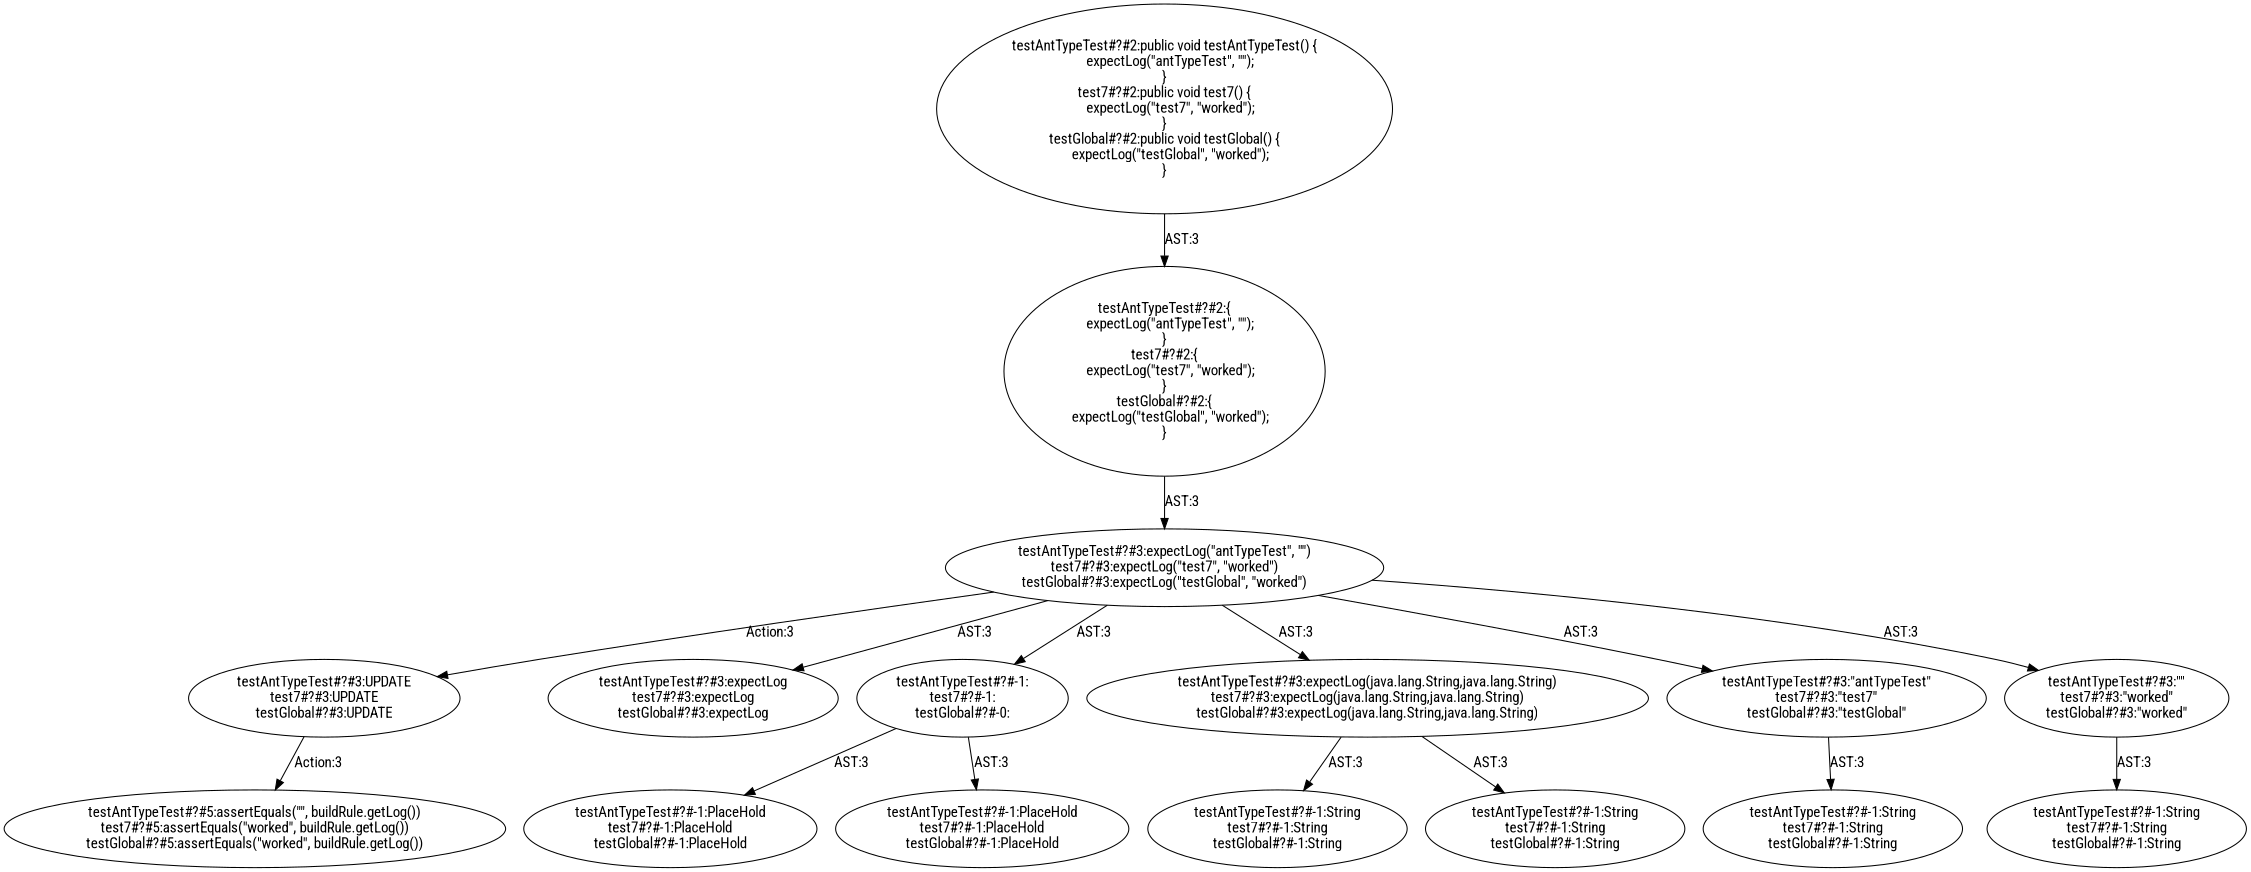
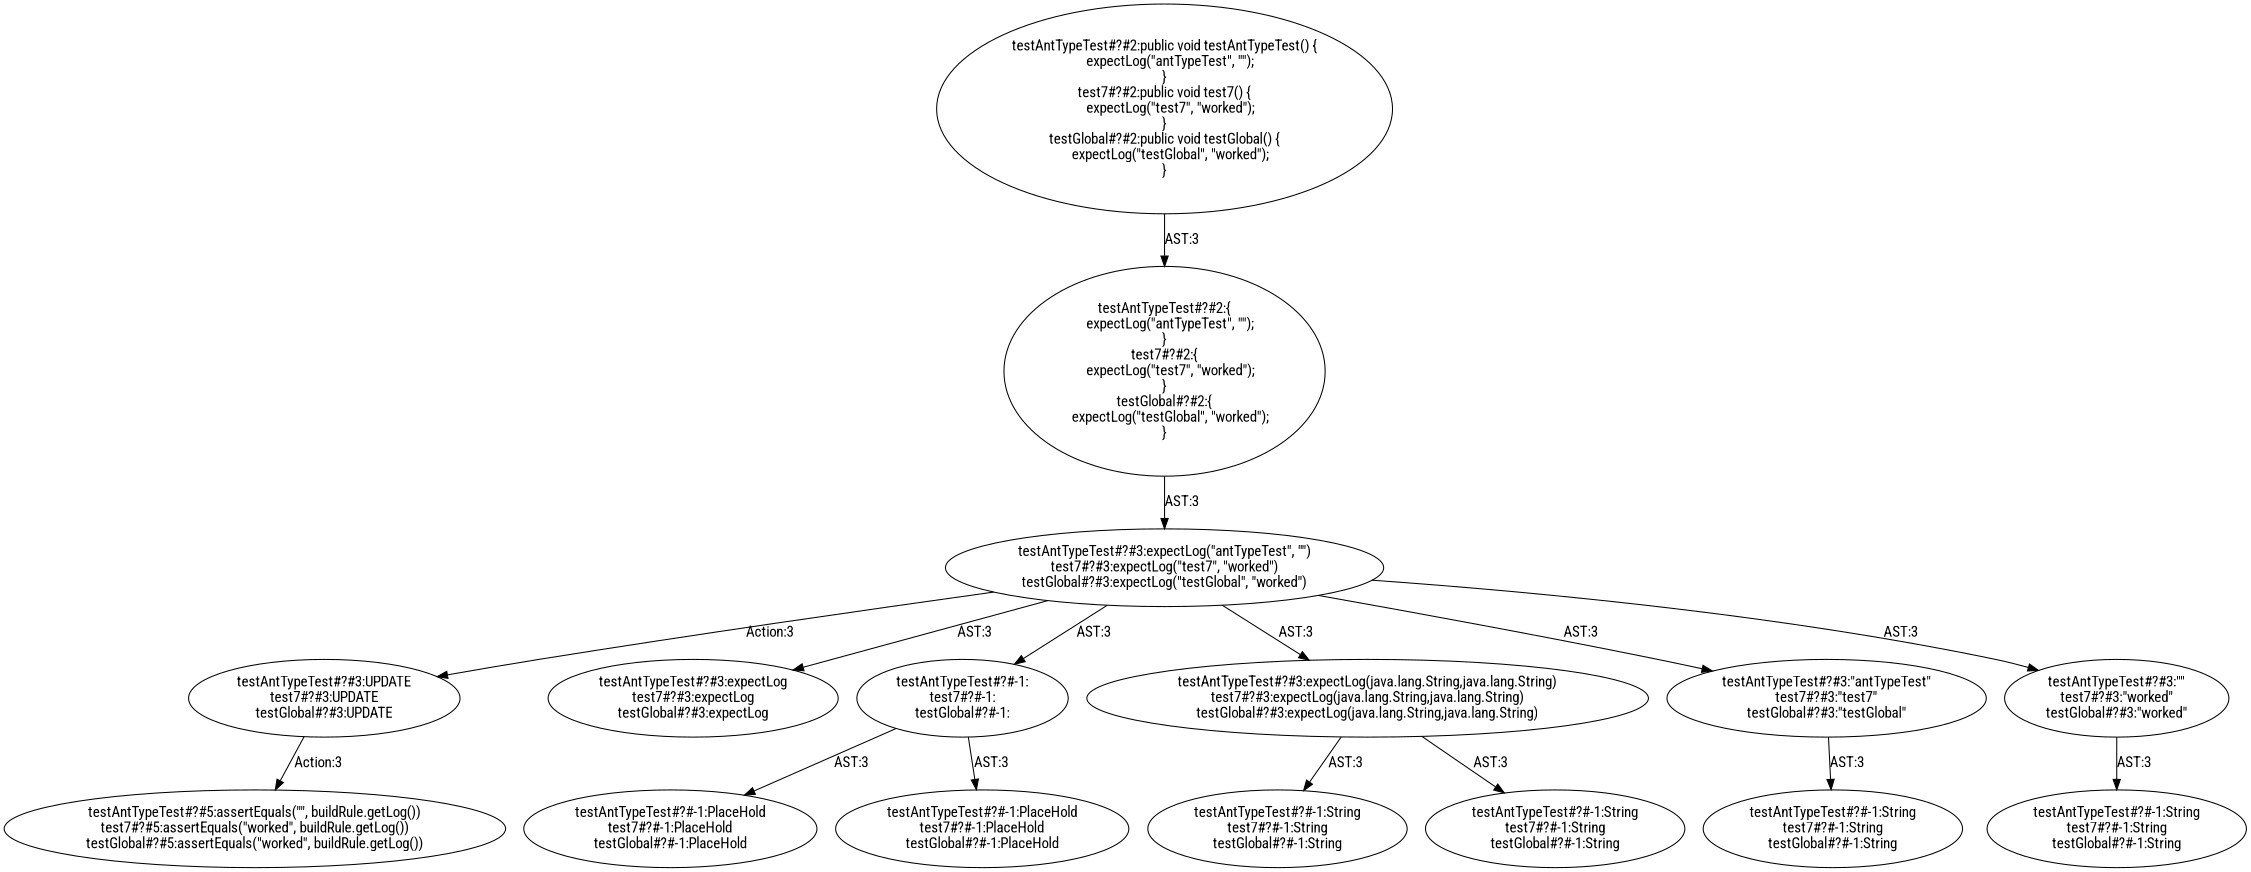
node "testAntTypeTest#?#-1: test7#?#-1: testGlobal#?#-0:": label "testAntTypeTest#?#-1: test7#?#-1: testGlobal#?#-0:" -> "testAntTypeTest#?#-1: test7#?#-1: testGlobal#?#-1:"
